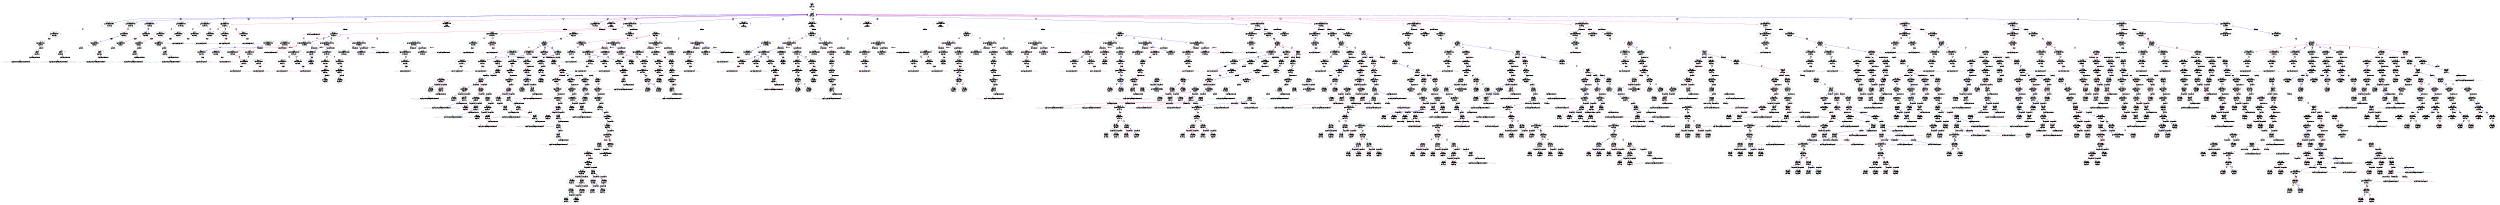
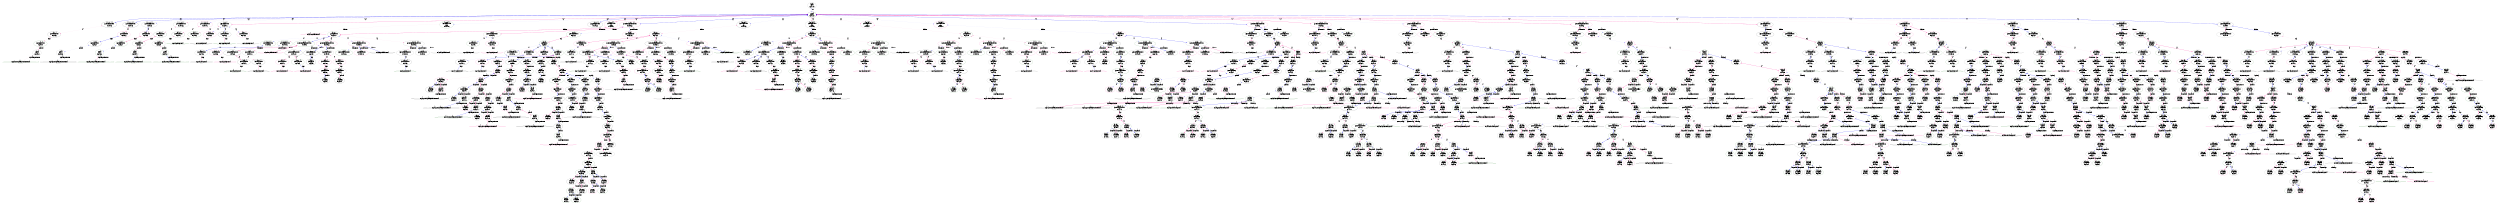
edge "207:288 SgForStatement 4 0x83e1fcc" -- "234:239 SgExpressionRoot 1 0x83d5578": label "constructor_args" -> "increment_expr_root"
edge "1791:1860 SgIfStmt 3 0x84b2ea0" -- "1804:1831 SgBasicBlock 2 0x83966c8": added, label "true_body"
edge "590:603 SgExprListExp 2 0x8478428" -- "591:596 SgArrowExp 2 0x842afa4": removed, label "*[0]"
